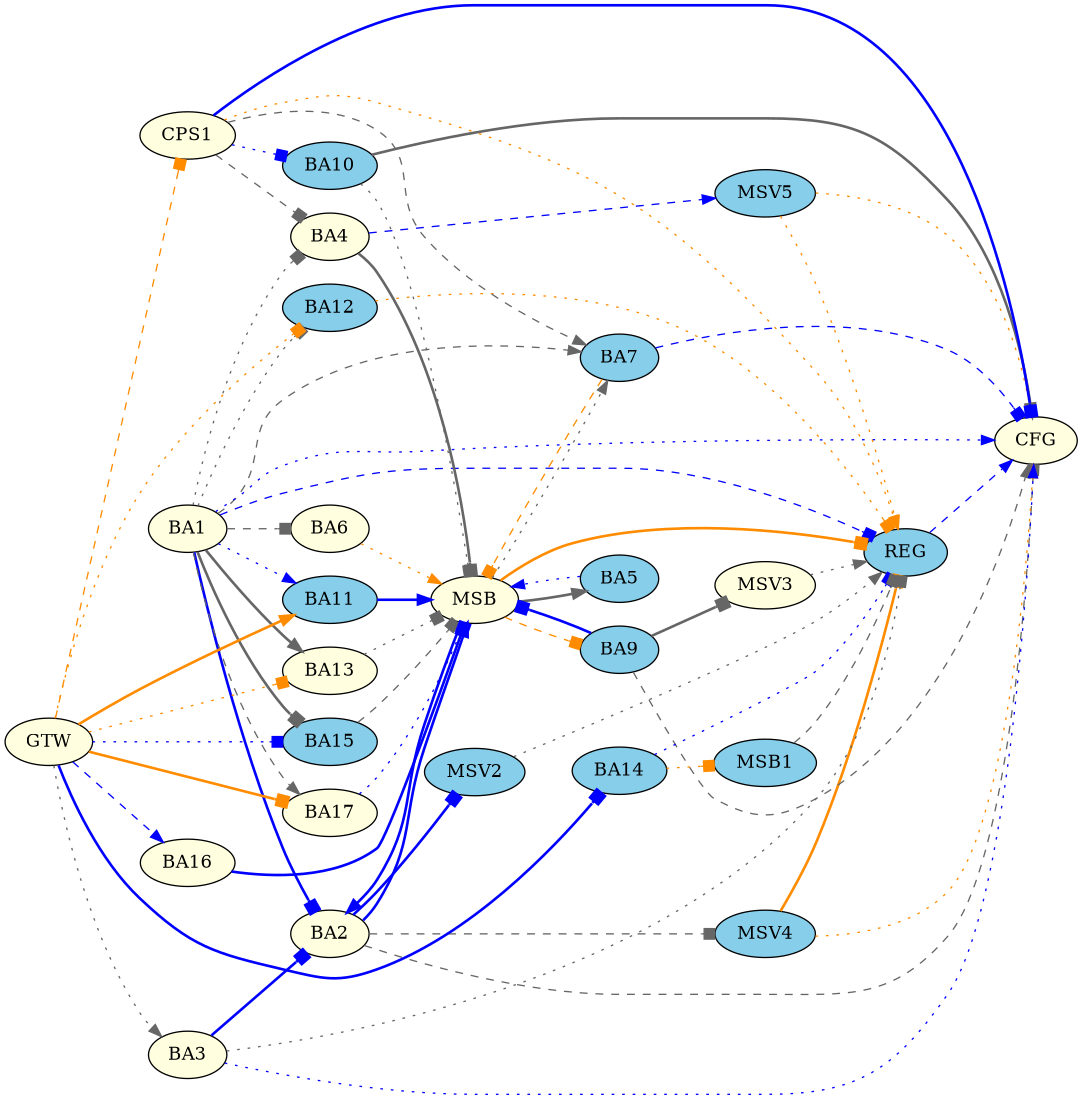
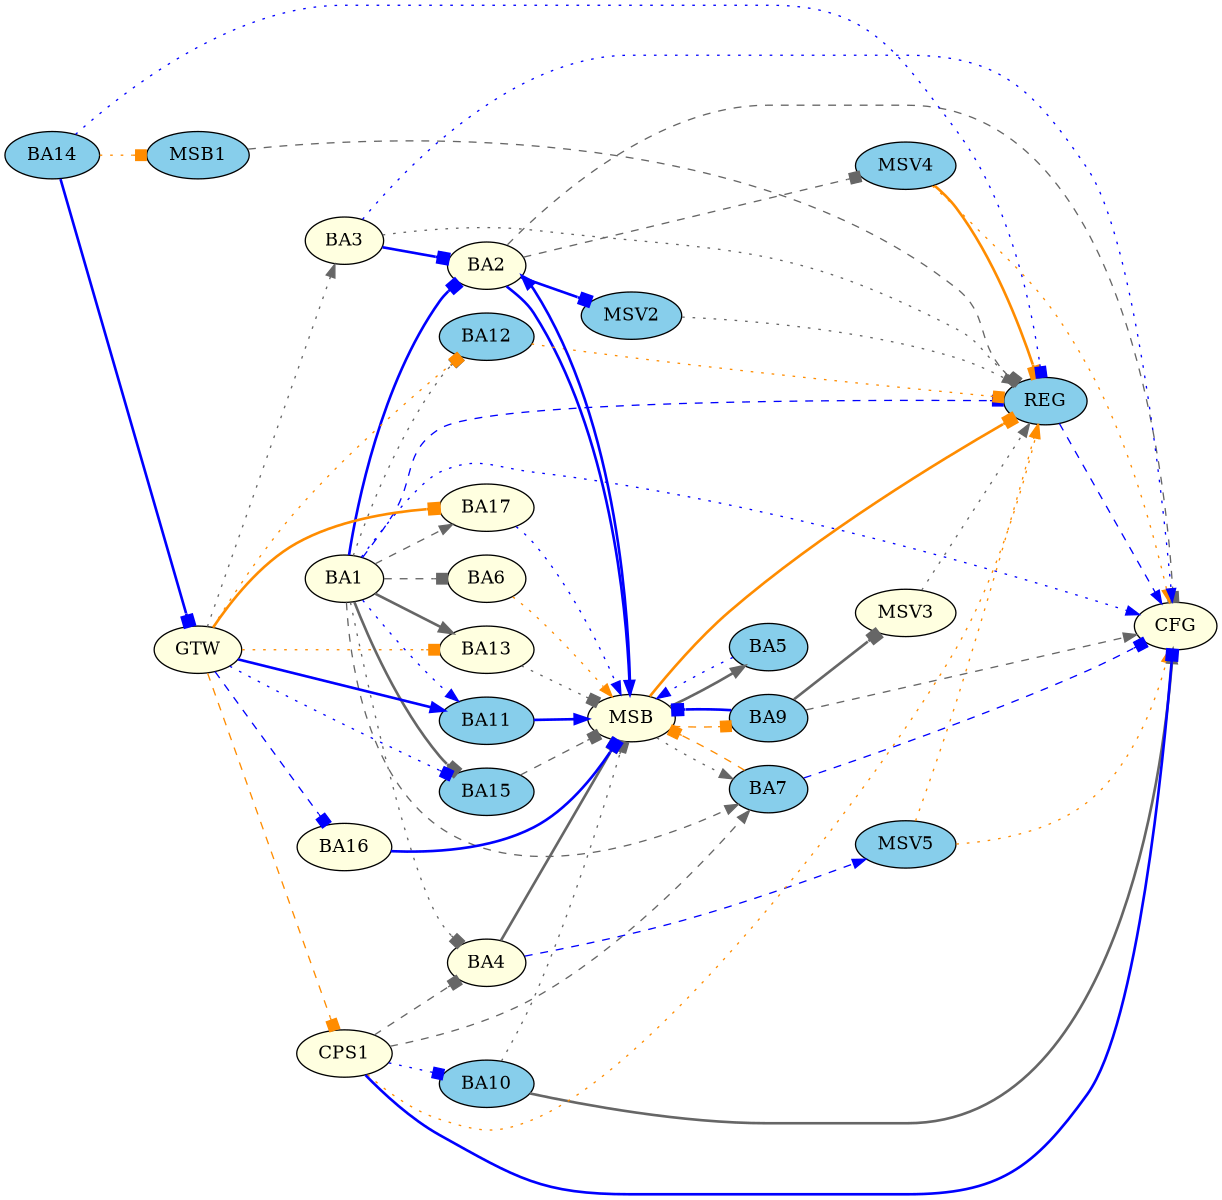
edge "GTW" -> "BA11": color darkorange -> blue
edge "GTW" -> "BA16": arrowhead normal -> box
edge "GTW" -> "BA14": reversed
